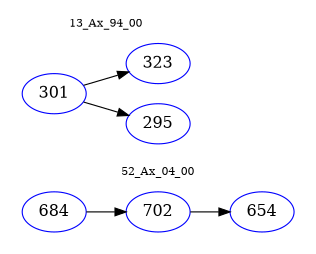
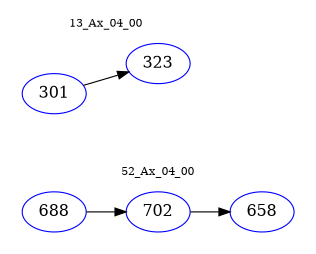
cluster "13_Ax_94_00": label "13_Ax_94_00" -> "13_Ax_04_00"
node "295": removed
node "684": label "684" -> "688"
node "654": label "654" -> "658"
